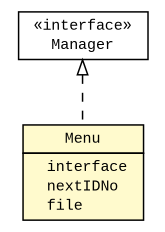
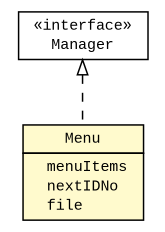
node "Menu": text "interface" -> "menuItems"
